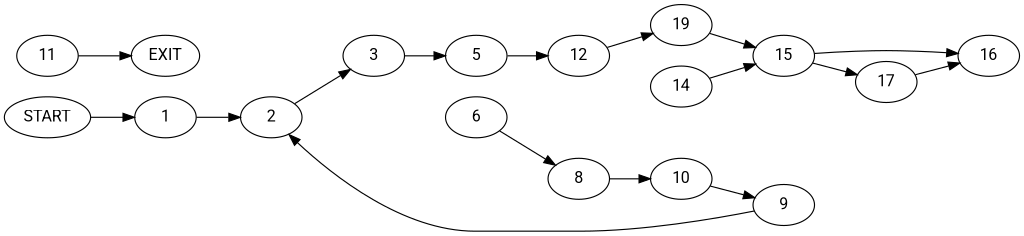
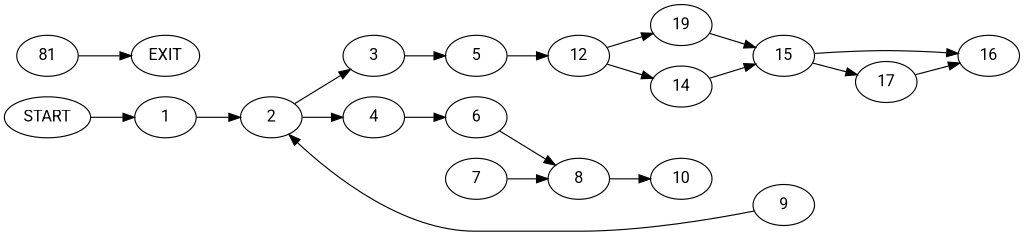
node "11": label "11" -> "81"
edge "12" -> "14": added
node "4": added
node "7": added
edge "10" -> "9": removed
